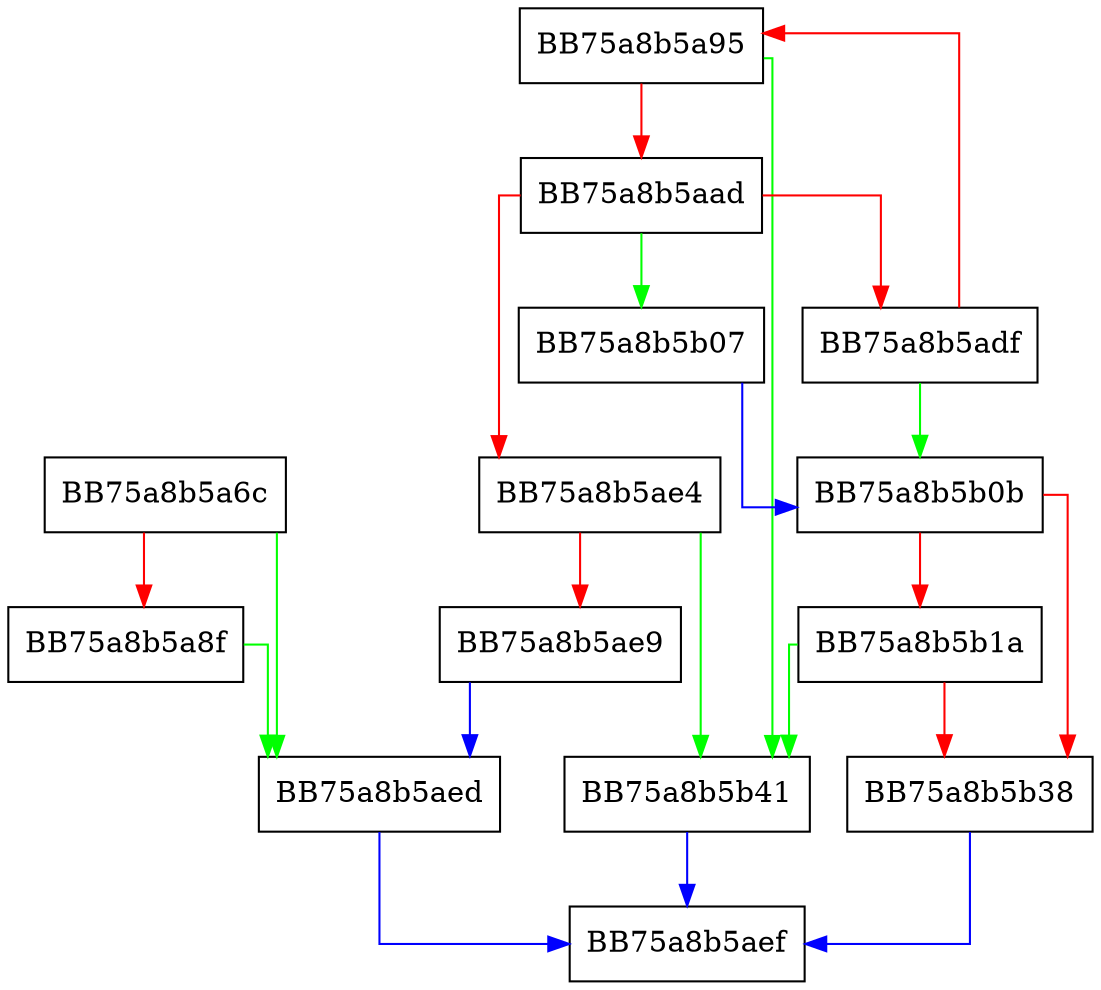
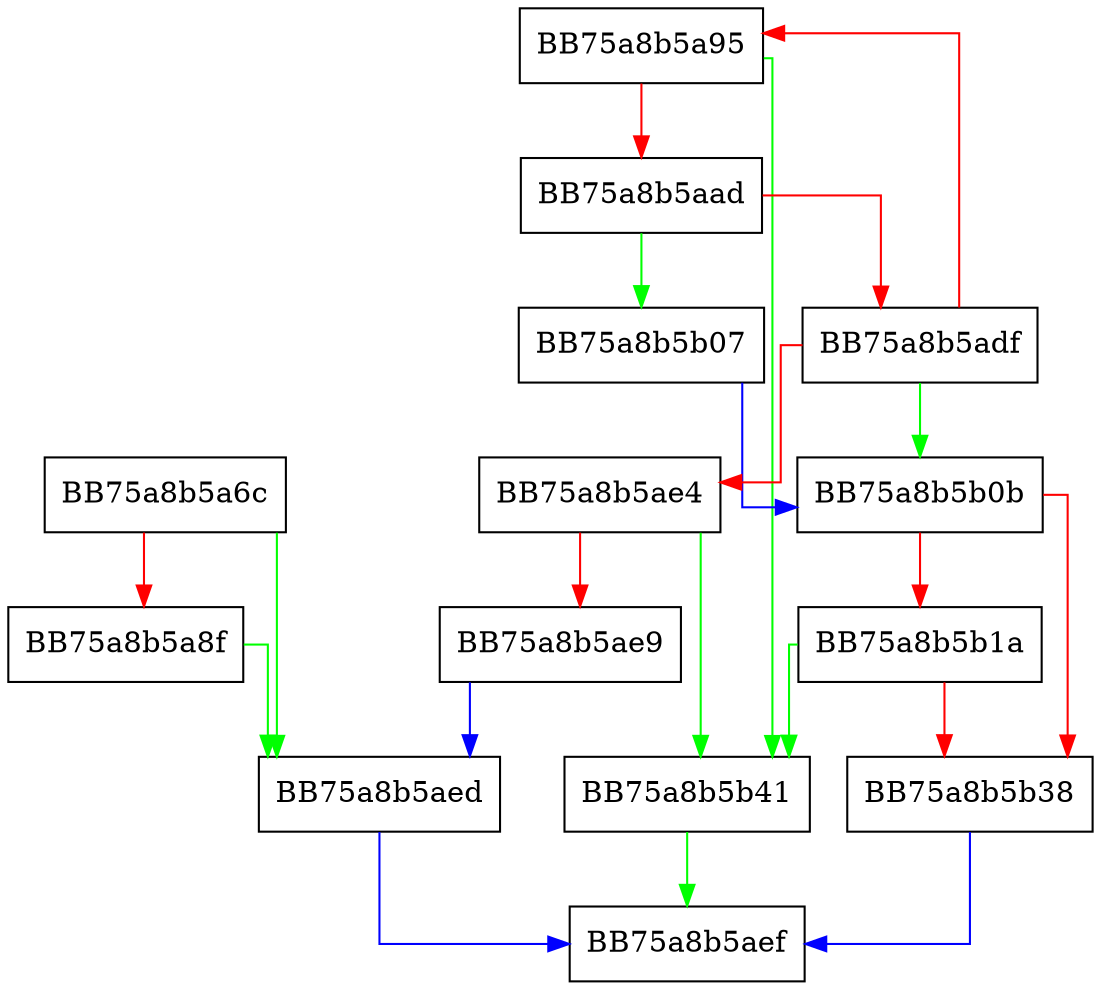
edge "BB75a8b5aad" -> "BB75a8b5ae4": now "BB75a8b5adf" -> "BB75a8b5ae4"
edge "BB75a8b5b41" -> "BB75a8b5aef": color blue -> green
